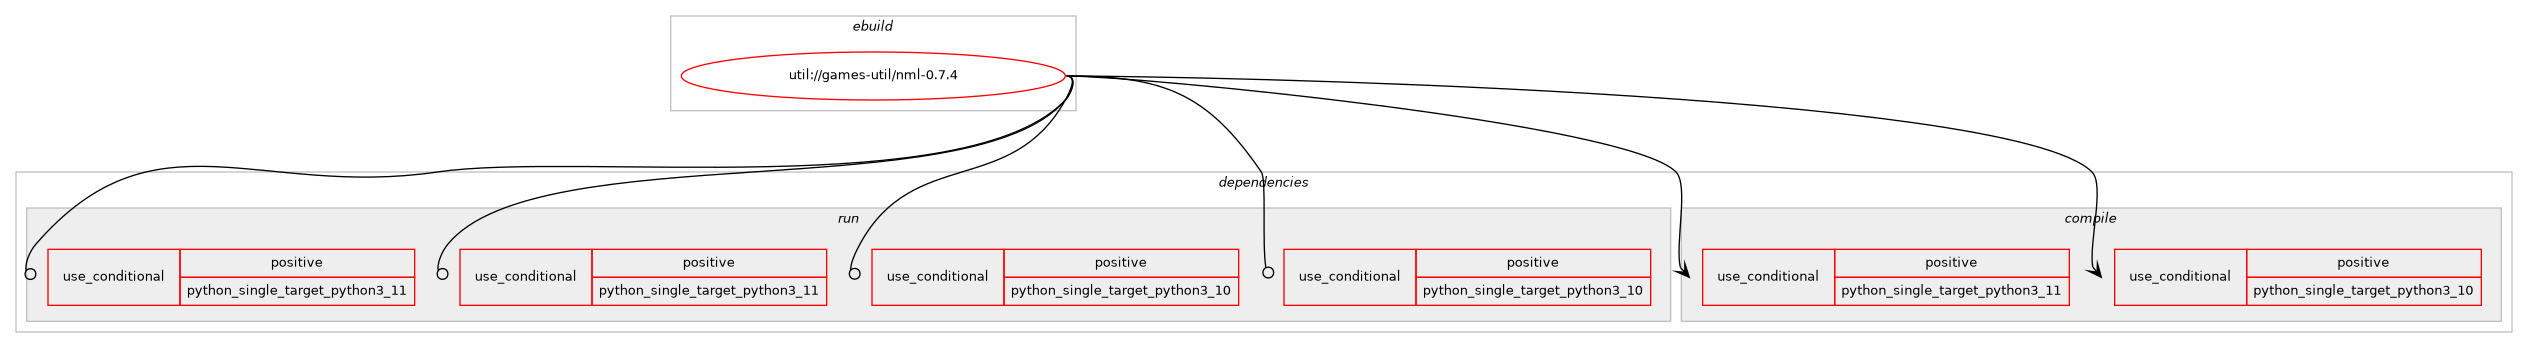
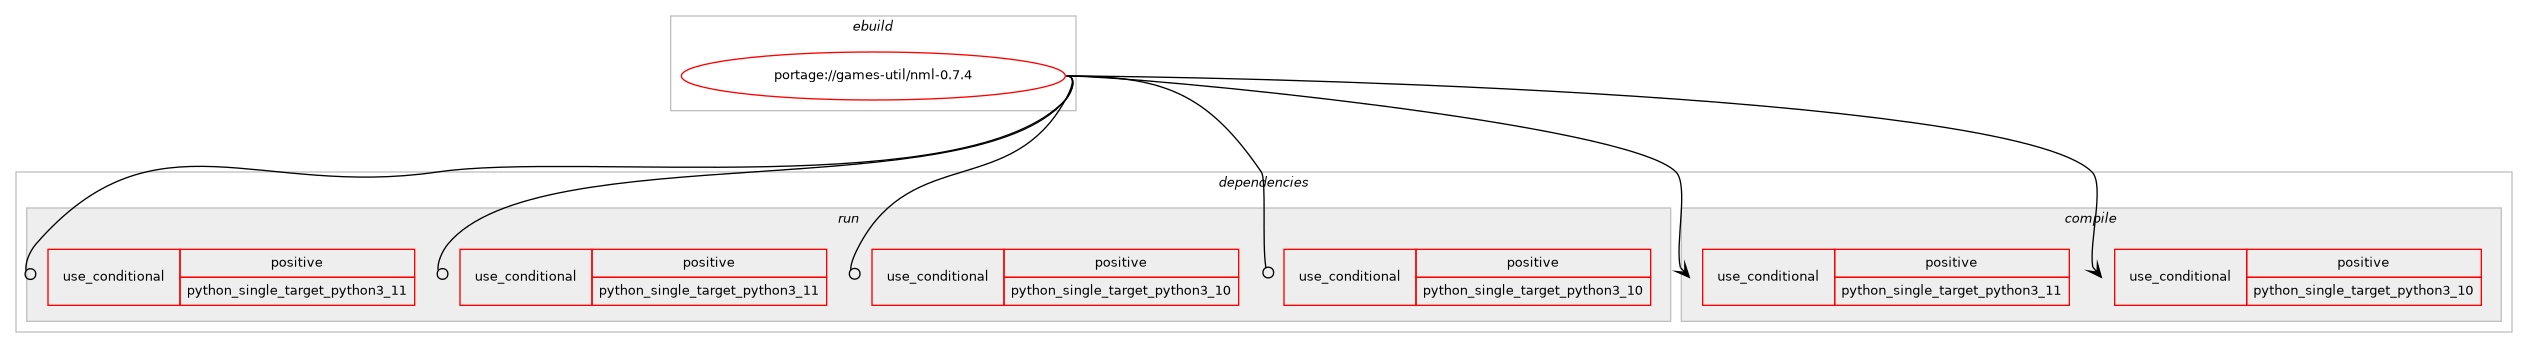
node "util://games-util/nml-0.7.4": label "util://games-util/nml-0.7.4" -> "portage://games-util/nml-0.7.4"
